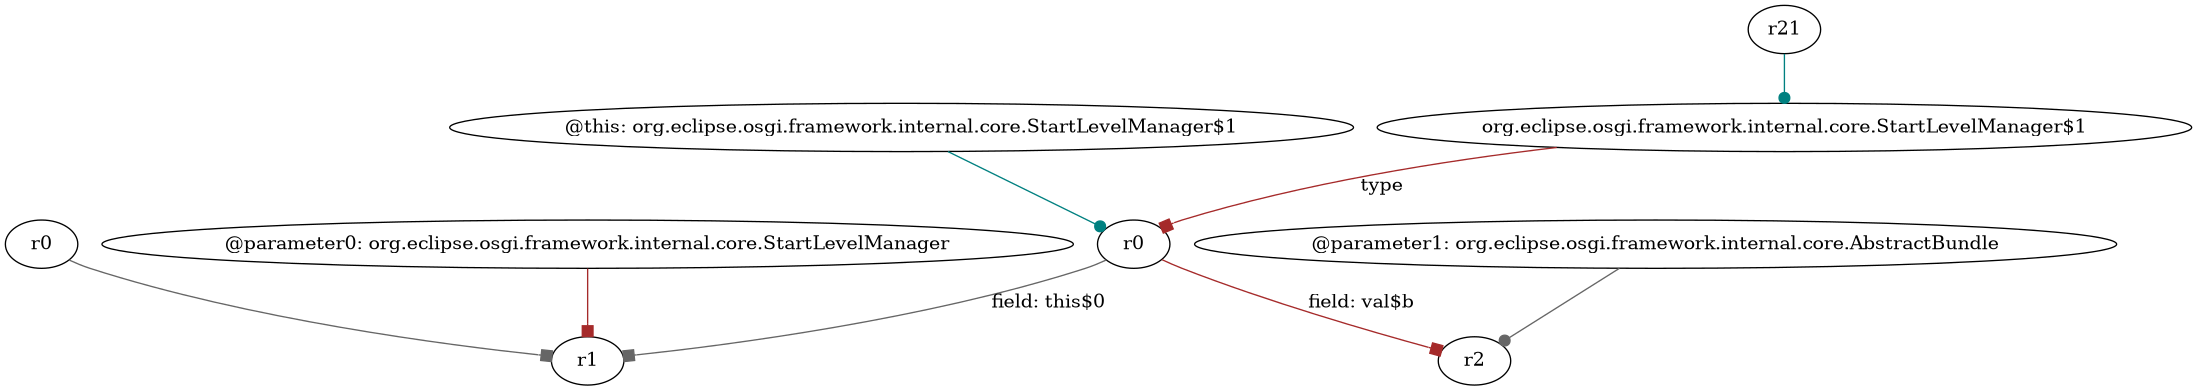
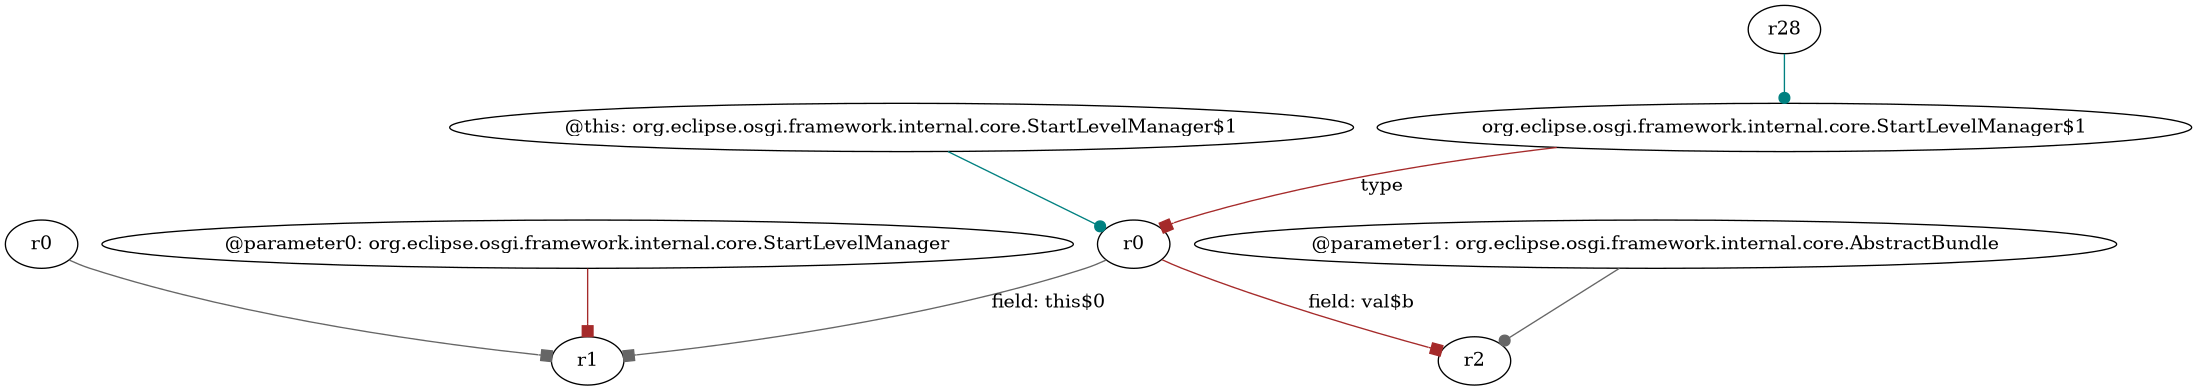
node "r21": label "r21" -> "r28"
